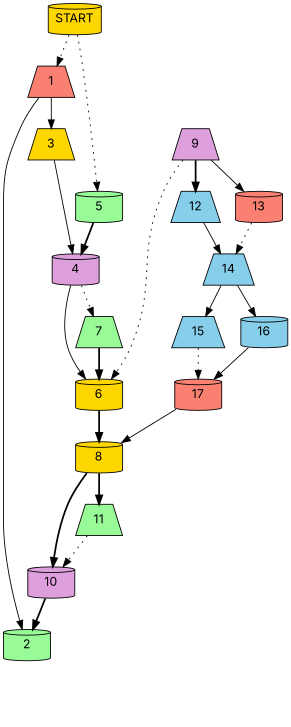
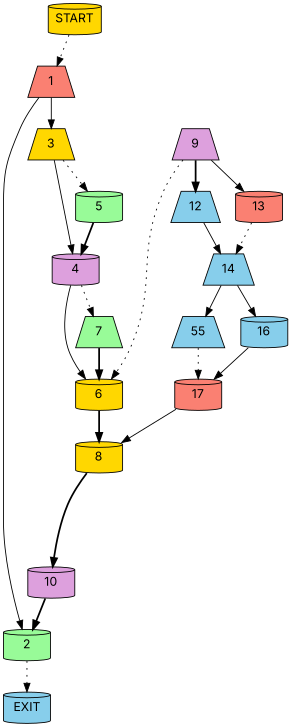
edge "START" -> "5": now "3" -> "5"
node "15": label "15" -> "55"
node "11": removed
node "EXIT": added
